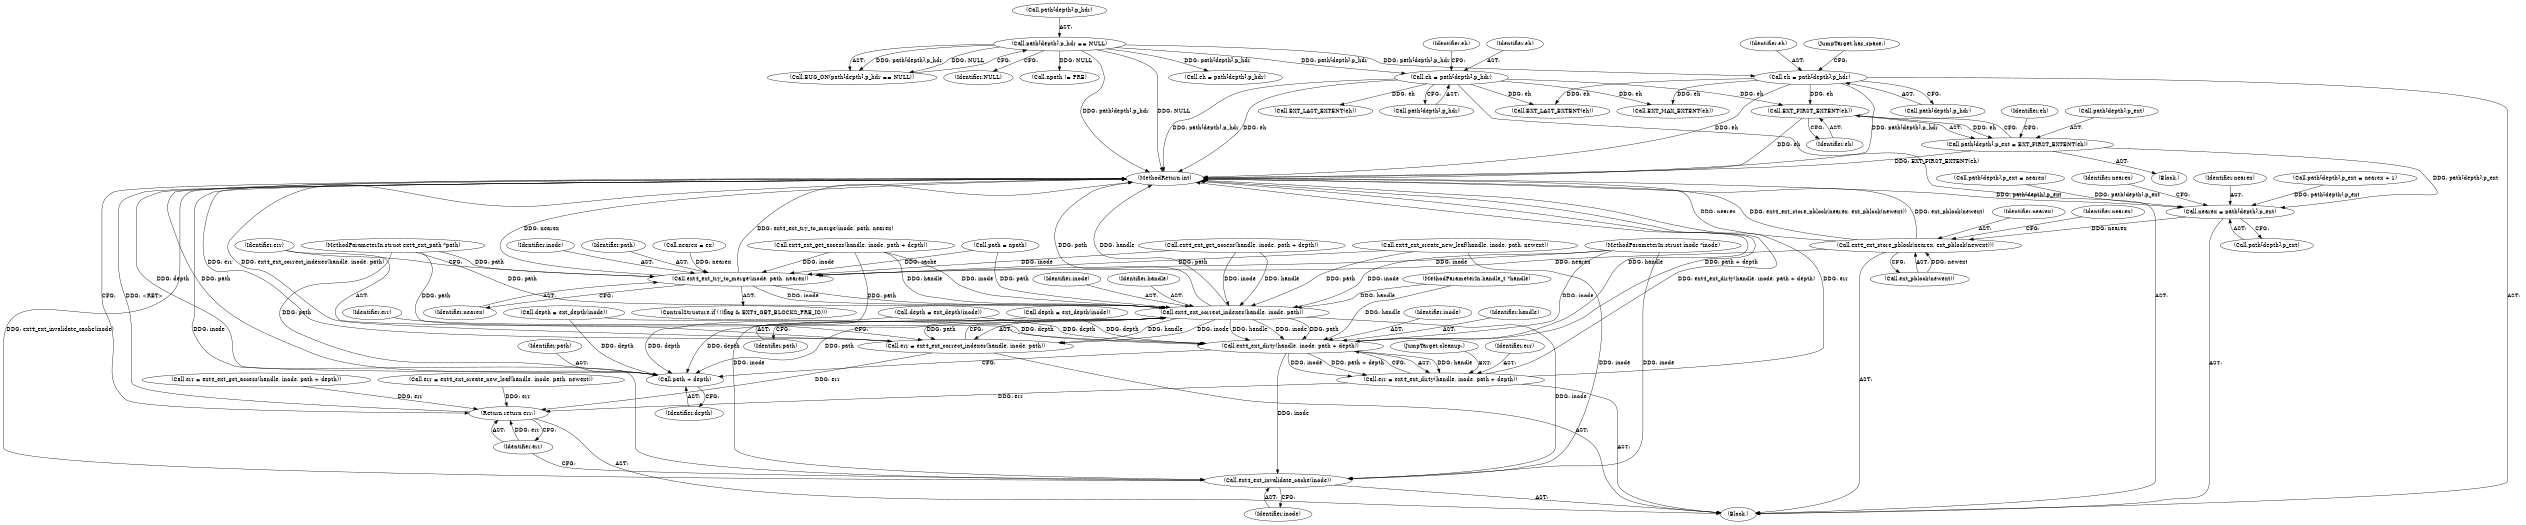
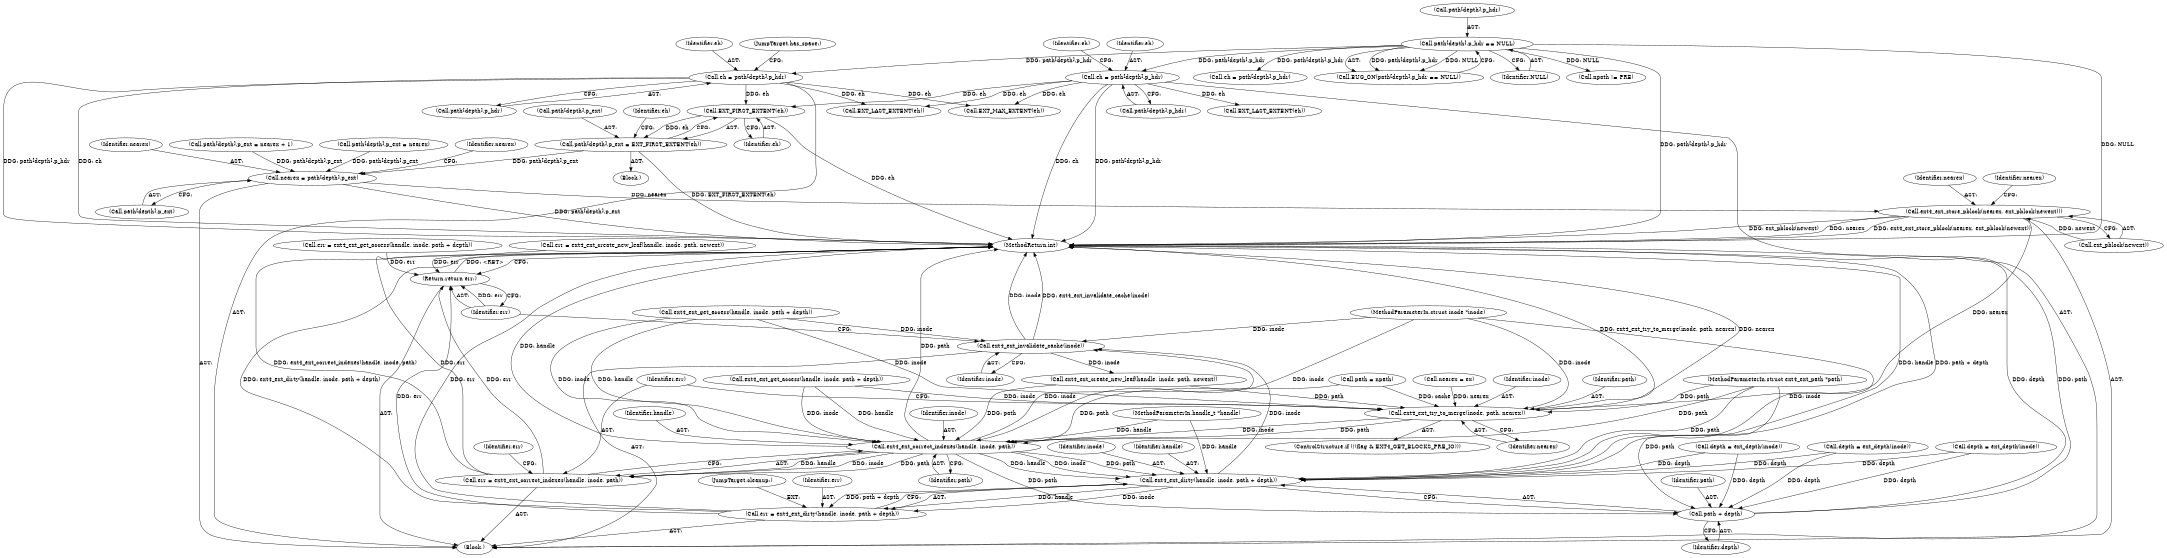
edge "(Identifier,NULL)" -> "(Call,path[depth].p_hdr == NULL)": added, label "AST:"
edge "(MethodReturn,int)" -> "(Call,nearex = path[depth].p_ext)": reversed
edge "(Call,ext4_ext_create_new_leaf(handle, inode, path, newext))" -> "(Call,ext4_ext_invalidate_cache(inode))": reversed
edge "(Call,path + depth)" -> "(Call,ext4_ext_dirty(handle, inode, path + depth))": added, label "AST:"
